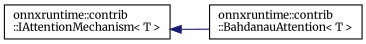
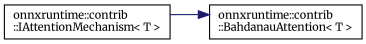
edge "onnxruntime::contrib ::BahdanauAttention< T >" -> "onnxruntime::contrib ::IAttentionMechanism< T >": reversed
